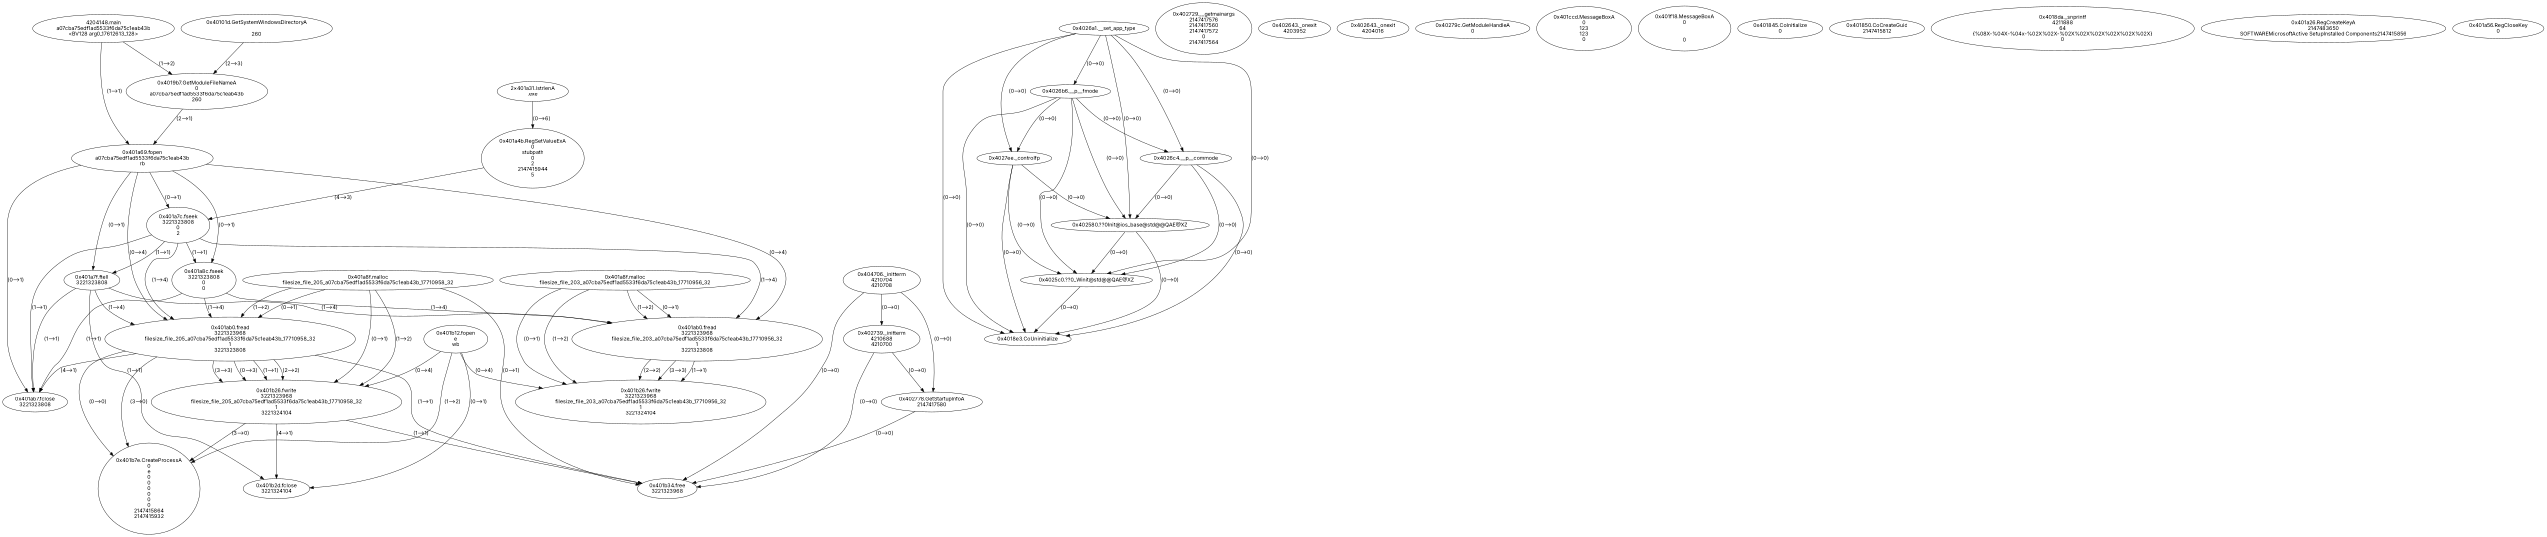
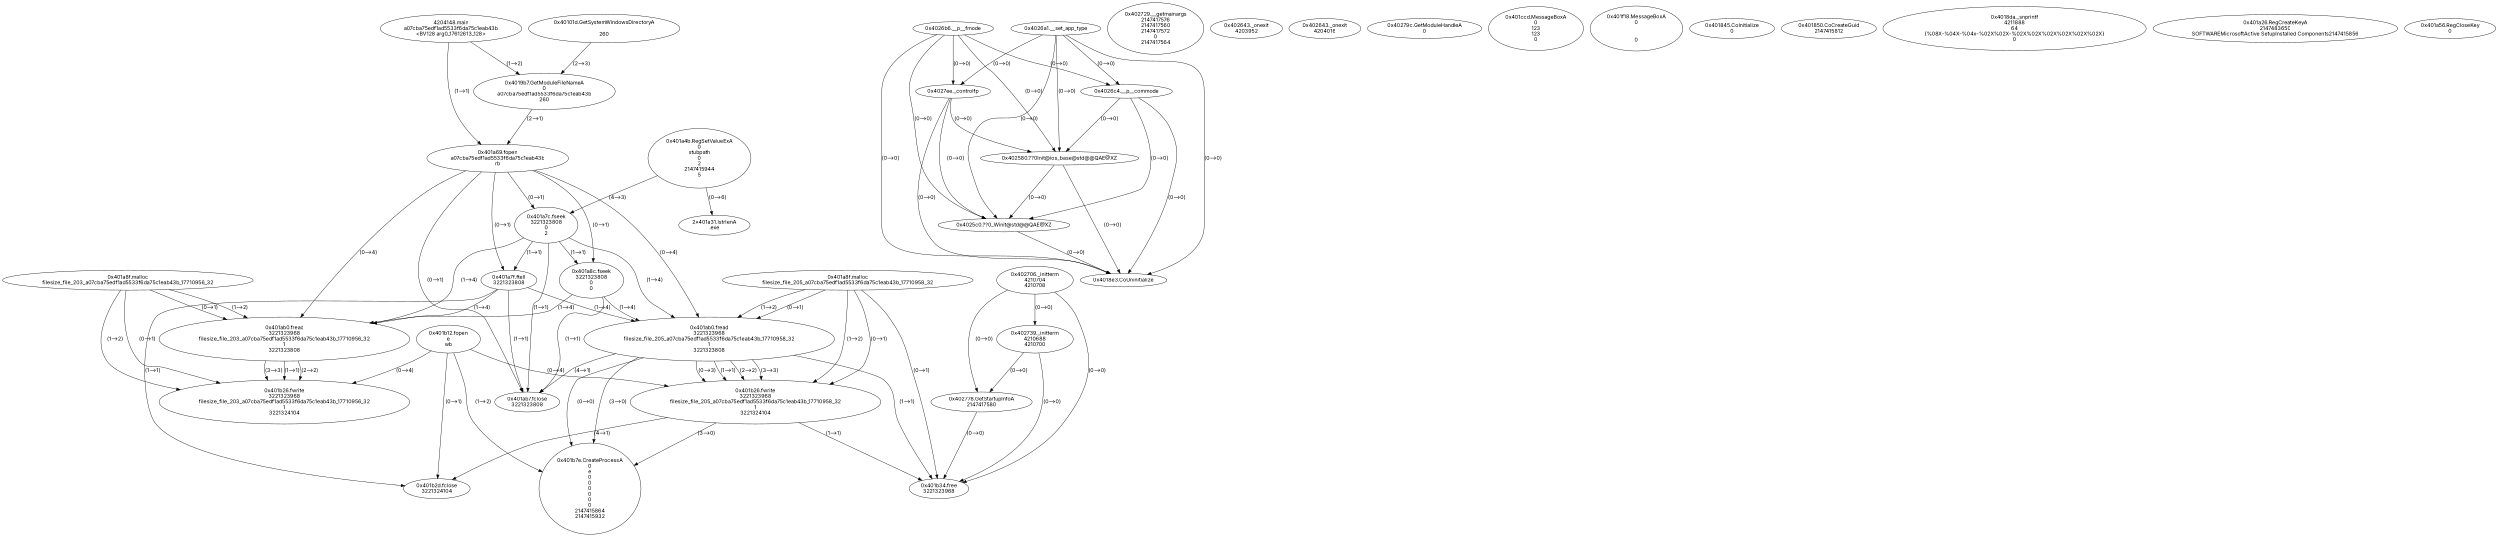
edge "0x4026a1.__set_app_type" -> "0x4026b6.__p__fmode": removed, label "(0-->0)"
edge "2x401a31.lstrlenA .exe" -> "0x401a4b.RegSetValueExA 0 stubpath 0 2 2147415944 5": reversed
node "0x404706._initterm 4210704 4210708": label "0x404706._initterm 4210704 4210708" -> "0x402706._initterm 4210704 4210708"
